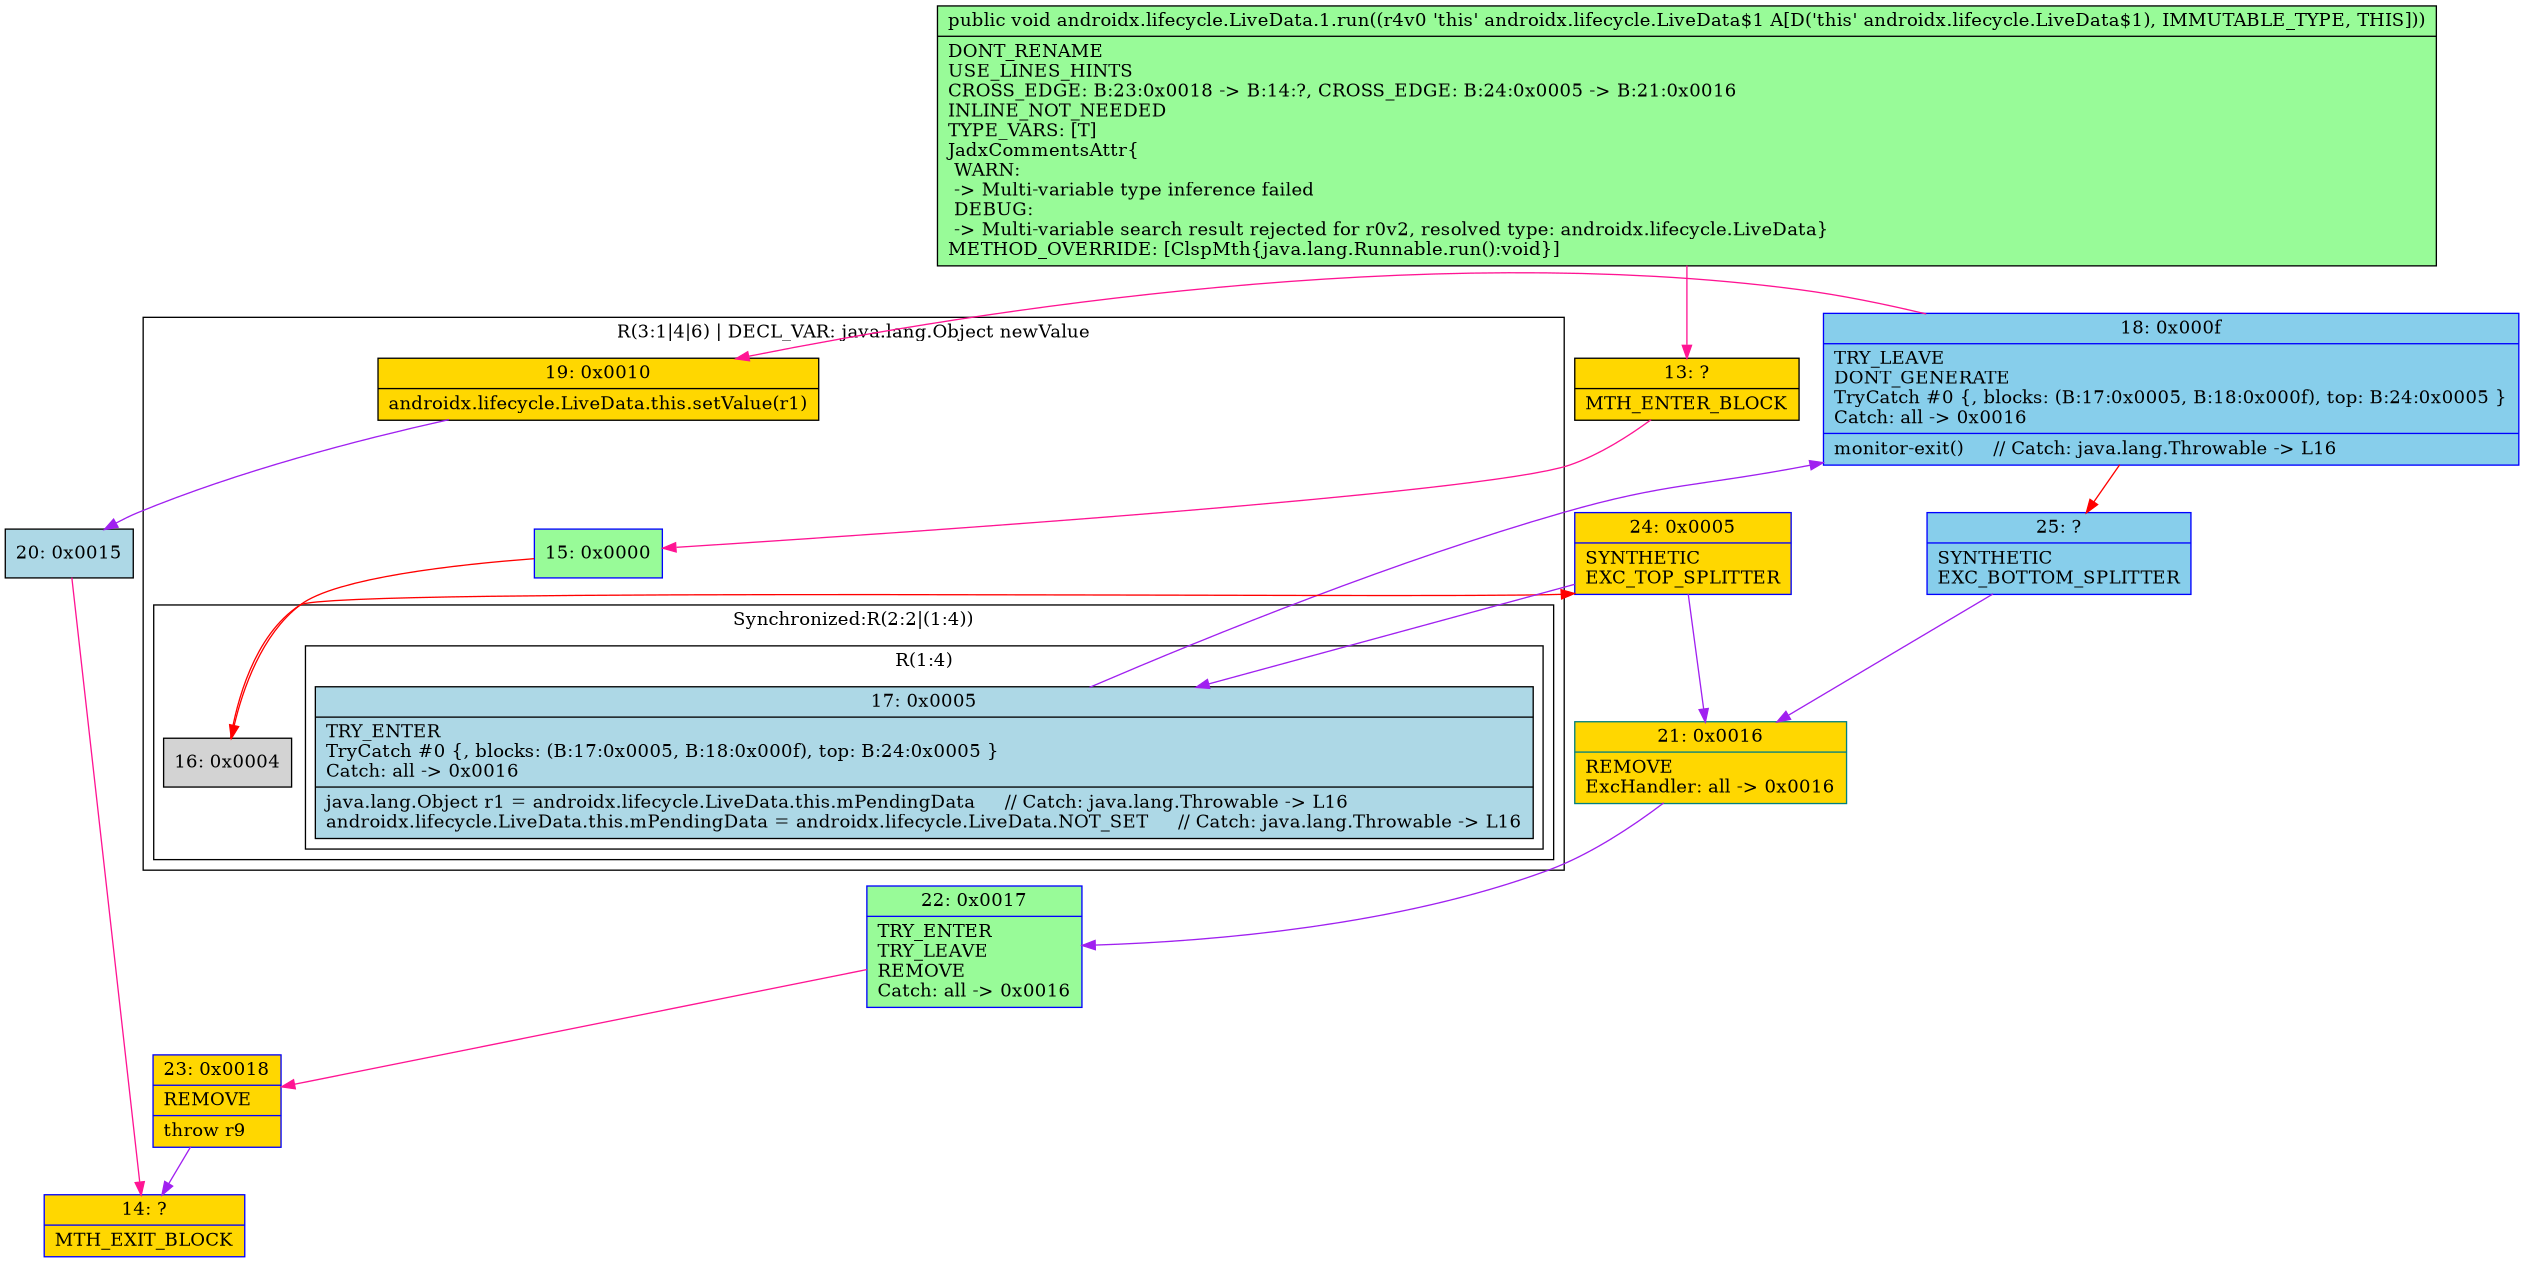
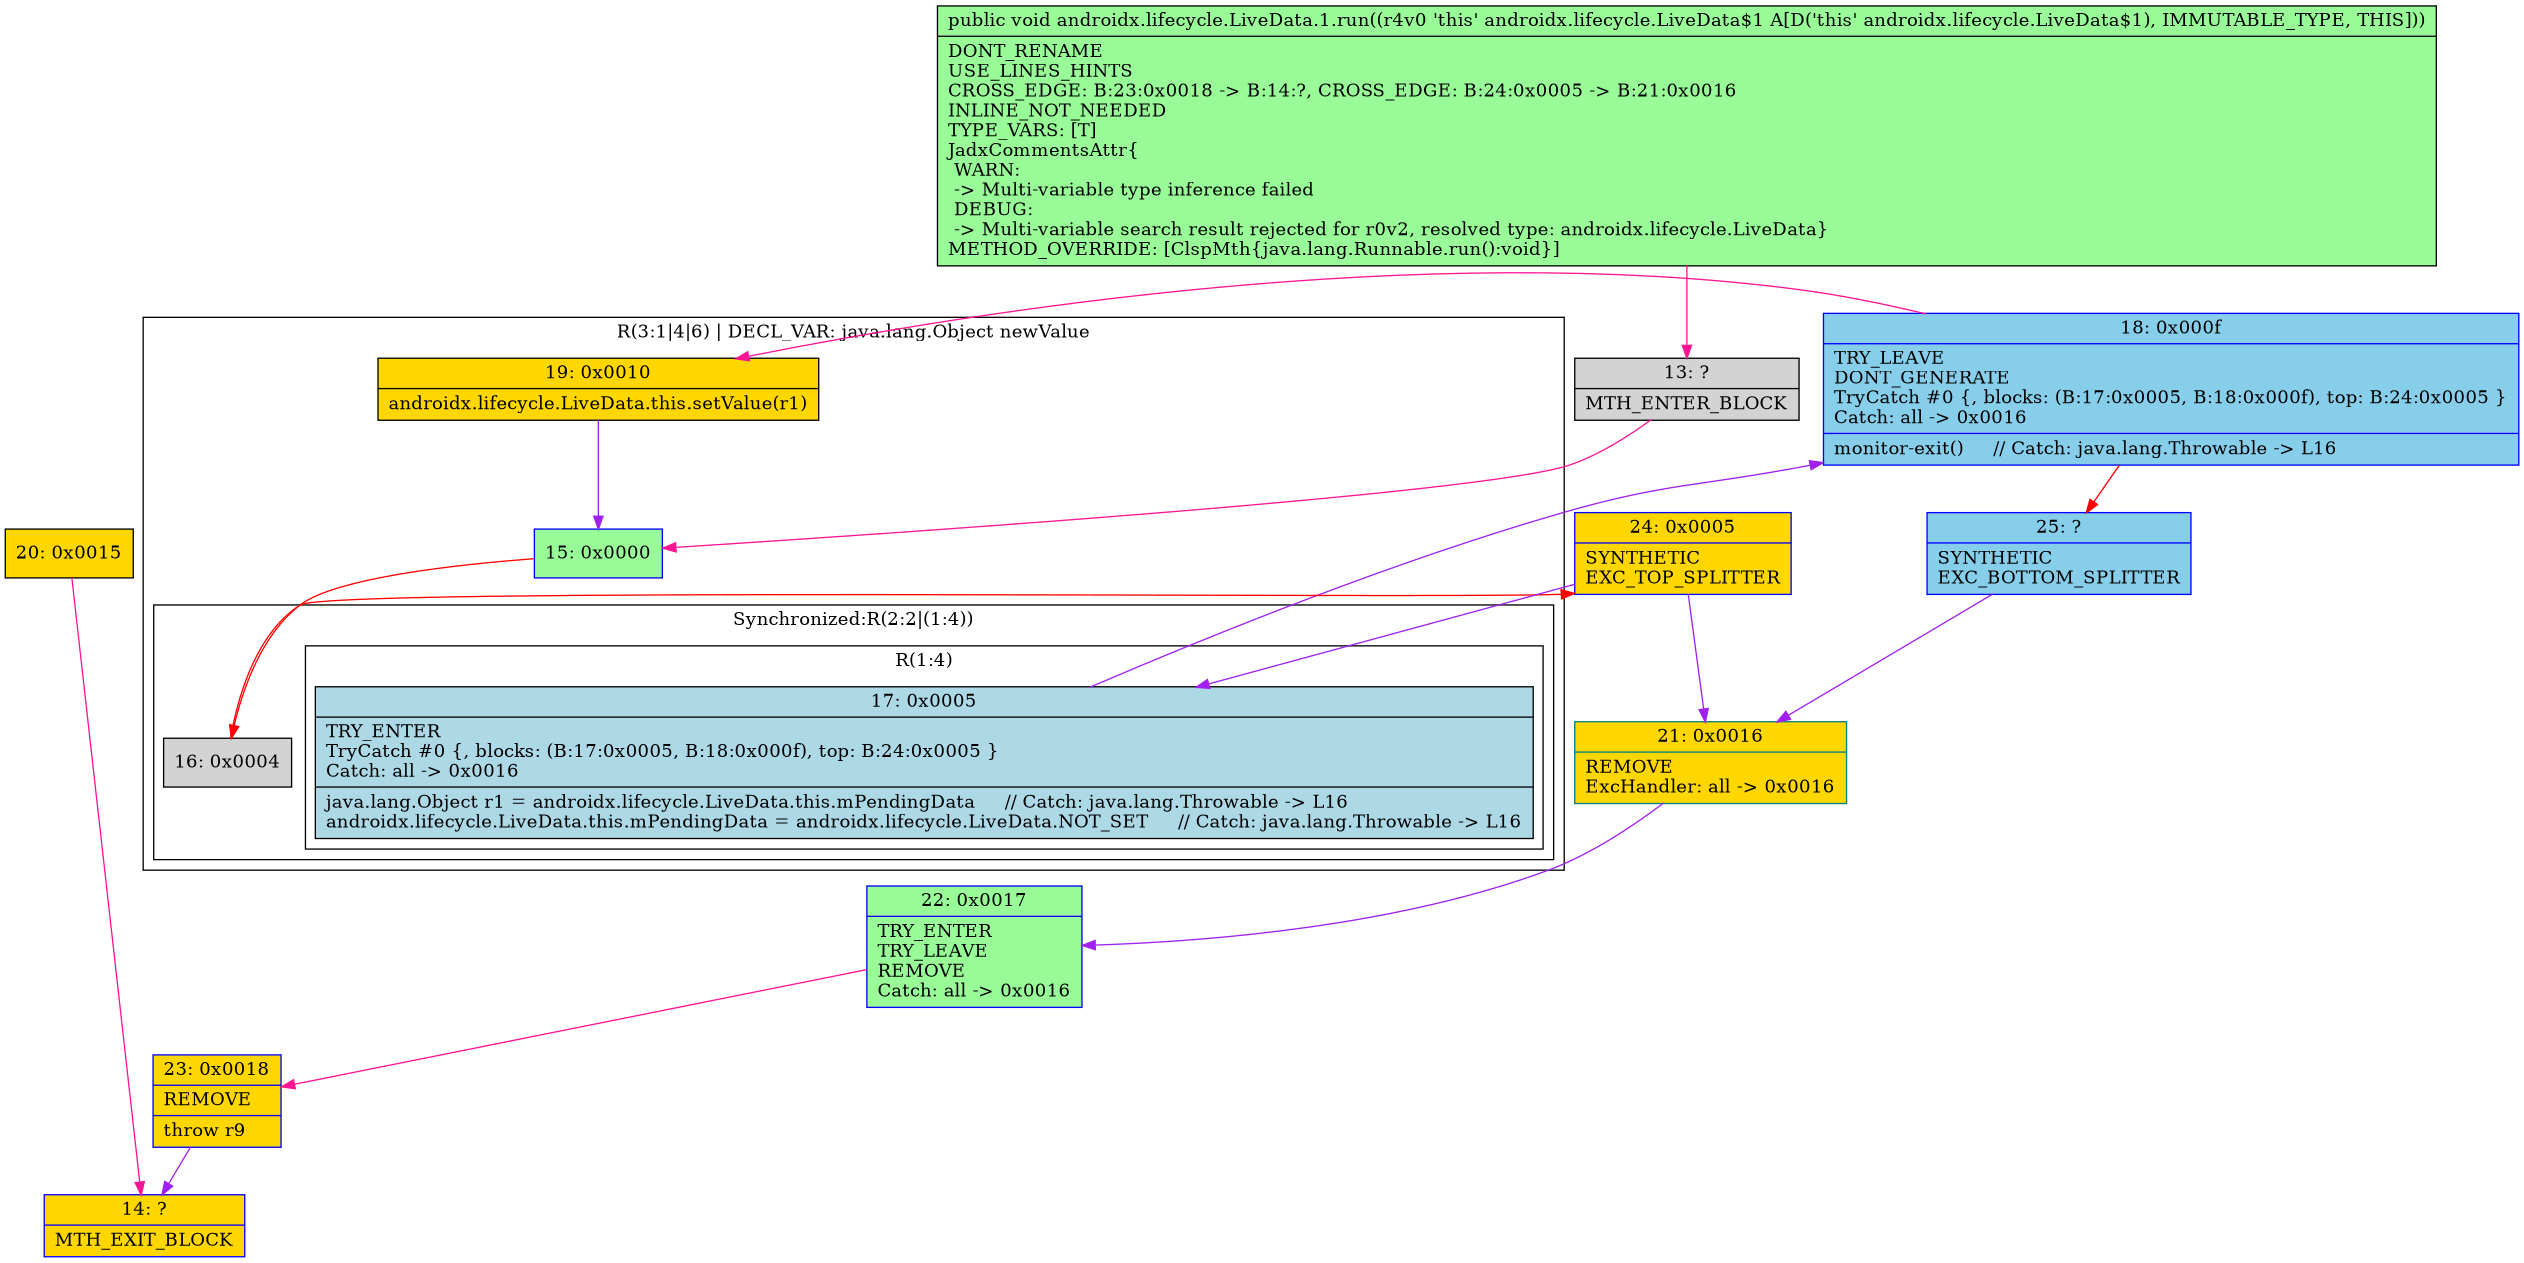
node "13: ?": fillcolor gold -> lightgrey
edge "19: 0x0010" -> "20: 0x0015": now "19: 0x0010" -> "15: 0x0000"
node "20: 0x0015": fillcolor lightblue -> gold
